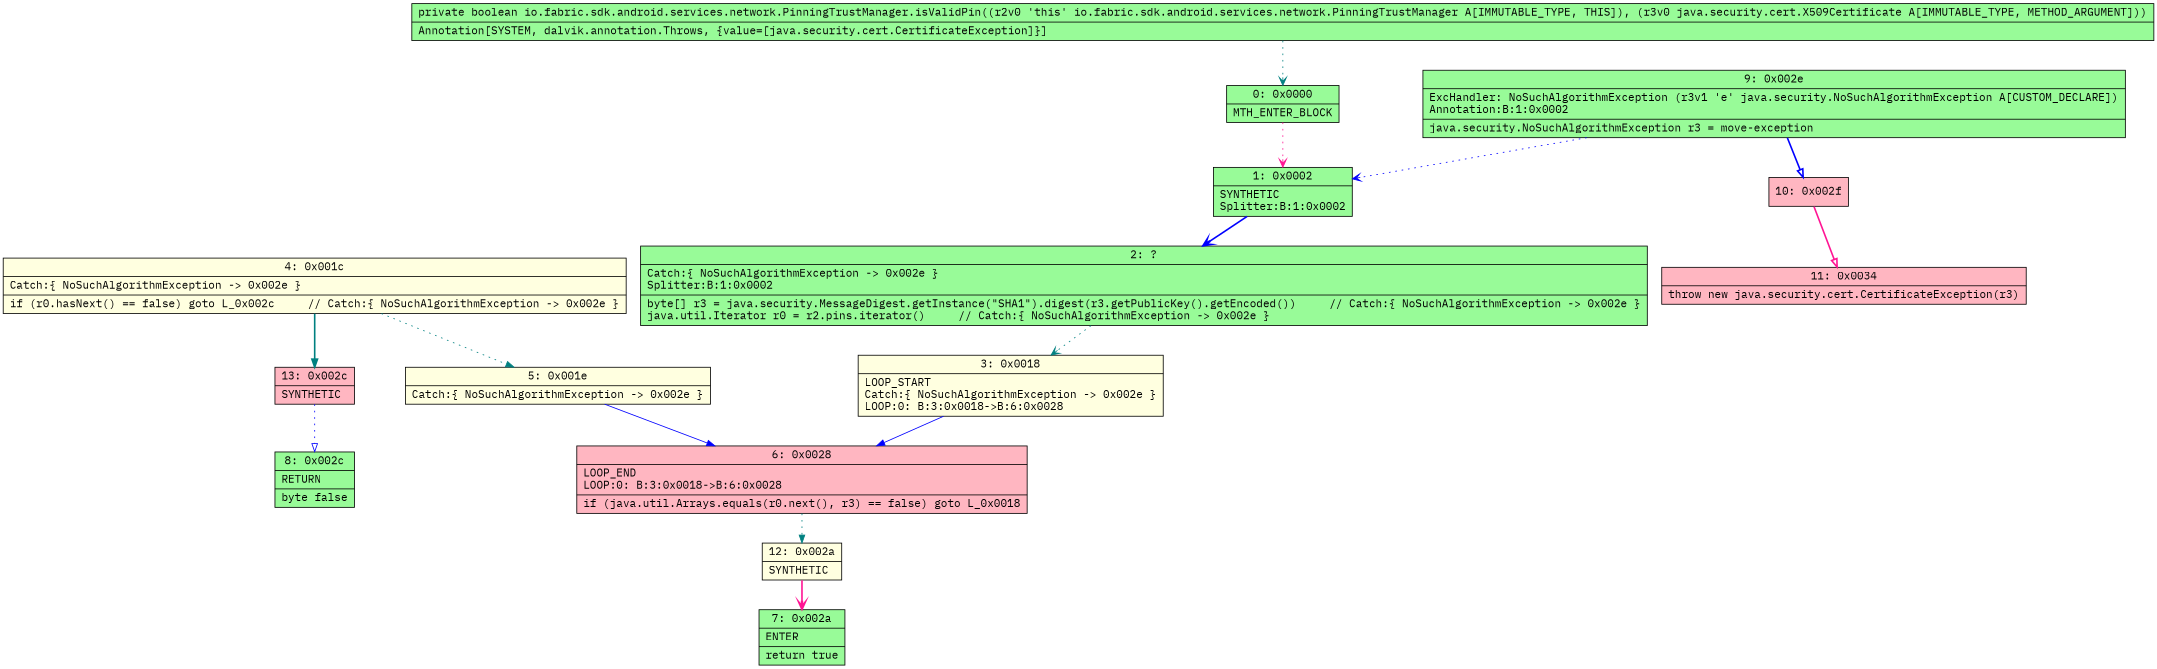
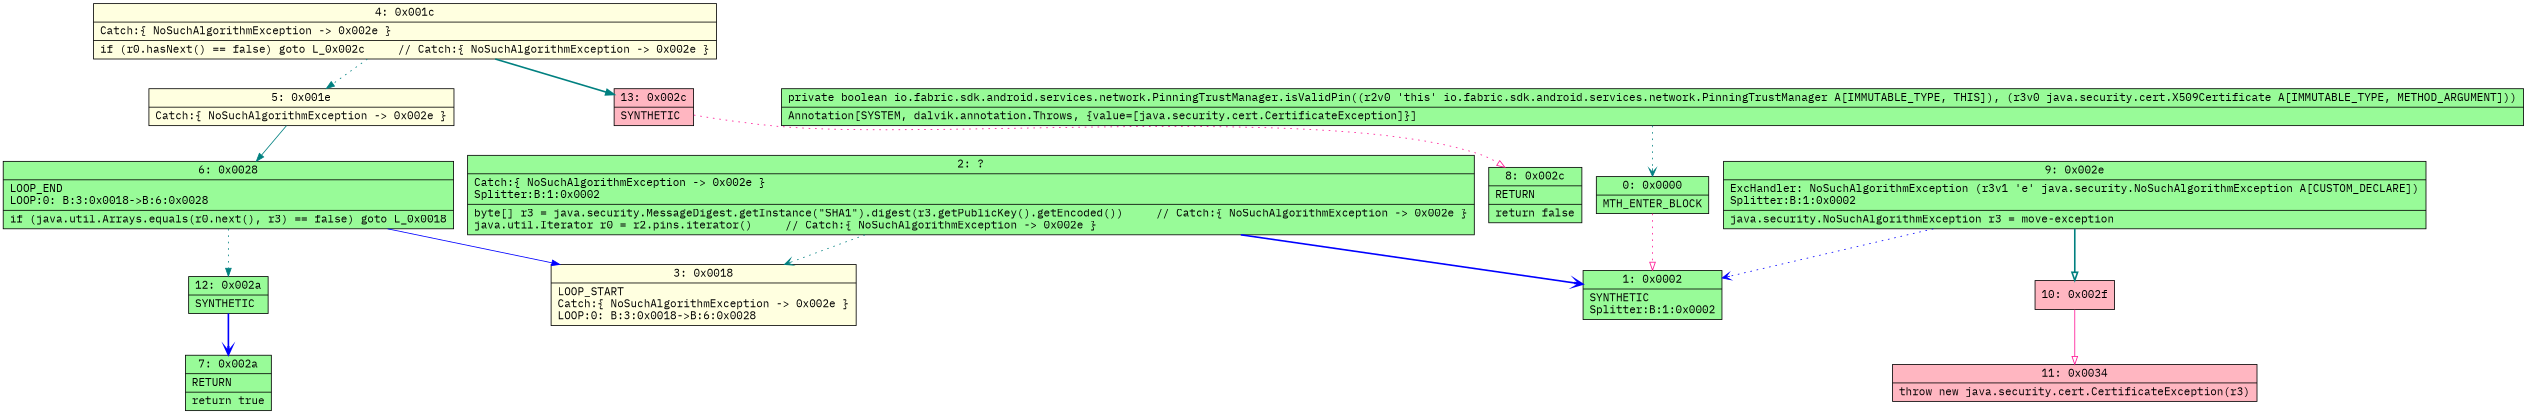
node "9: 0x002e": text "Annotation:B:1:0x0002" -> "Splitter:B:1:0x0002"
edge "0: 0x0000" -> "1: 0x0002": arrowhead vee -> onormal
edge "9: 0x002e" -> "10: 0x002f": color blue -> teal
edge "1: 0x0002" -> "2: ?": reversed
edge "10: 0x002f" -> "11: 0x0034": style bold -> solid
edge "13: 0x002c" -> "8: 0x002c": color blue -> deeppink
edge "5: 0x001e" -> "6: 0x0028": color blue -> teal
edge "3: 0x0018" -> "6: 0x0028": reversed
node "6: 0x0028": fillcolor lightpink -> palegreen
node "8: 0x002c": text "byte false" -> "return false"
node "12: 0x002a": fillcolor lightyellow -> palegreen
edge "12: 0x002a" -> "7: 0x002a": color deeppink -> blue
node "7: 0x002a": text "ENTER" -> "RETURN"
